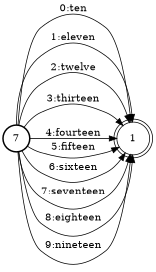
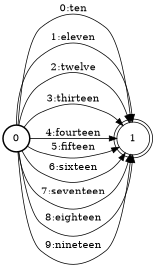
node "7": label "7" -> "0"
